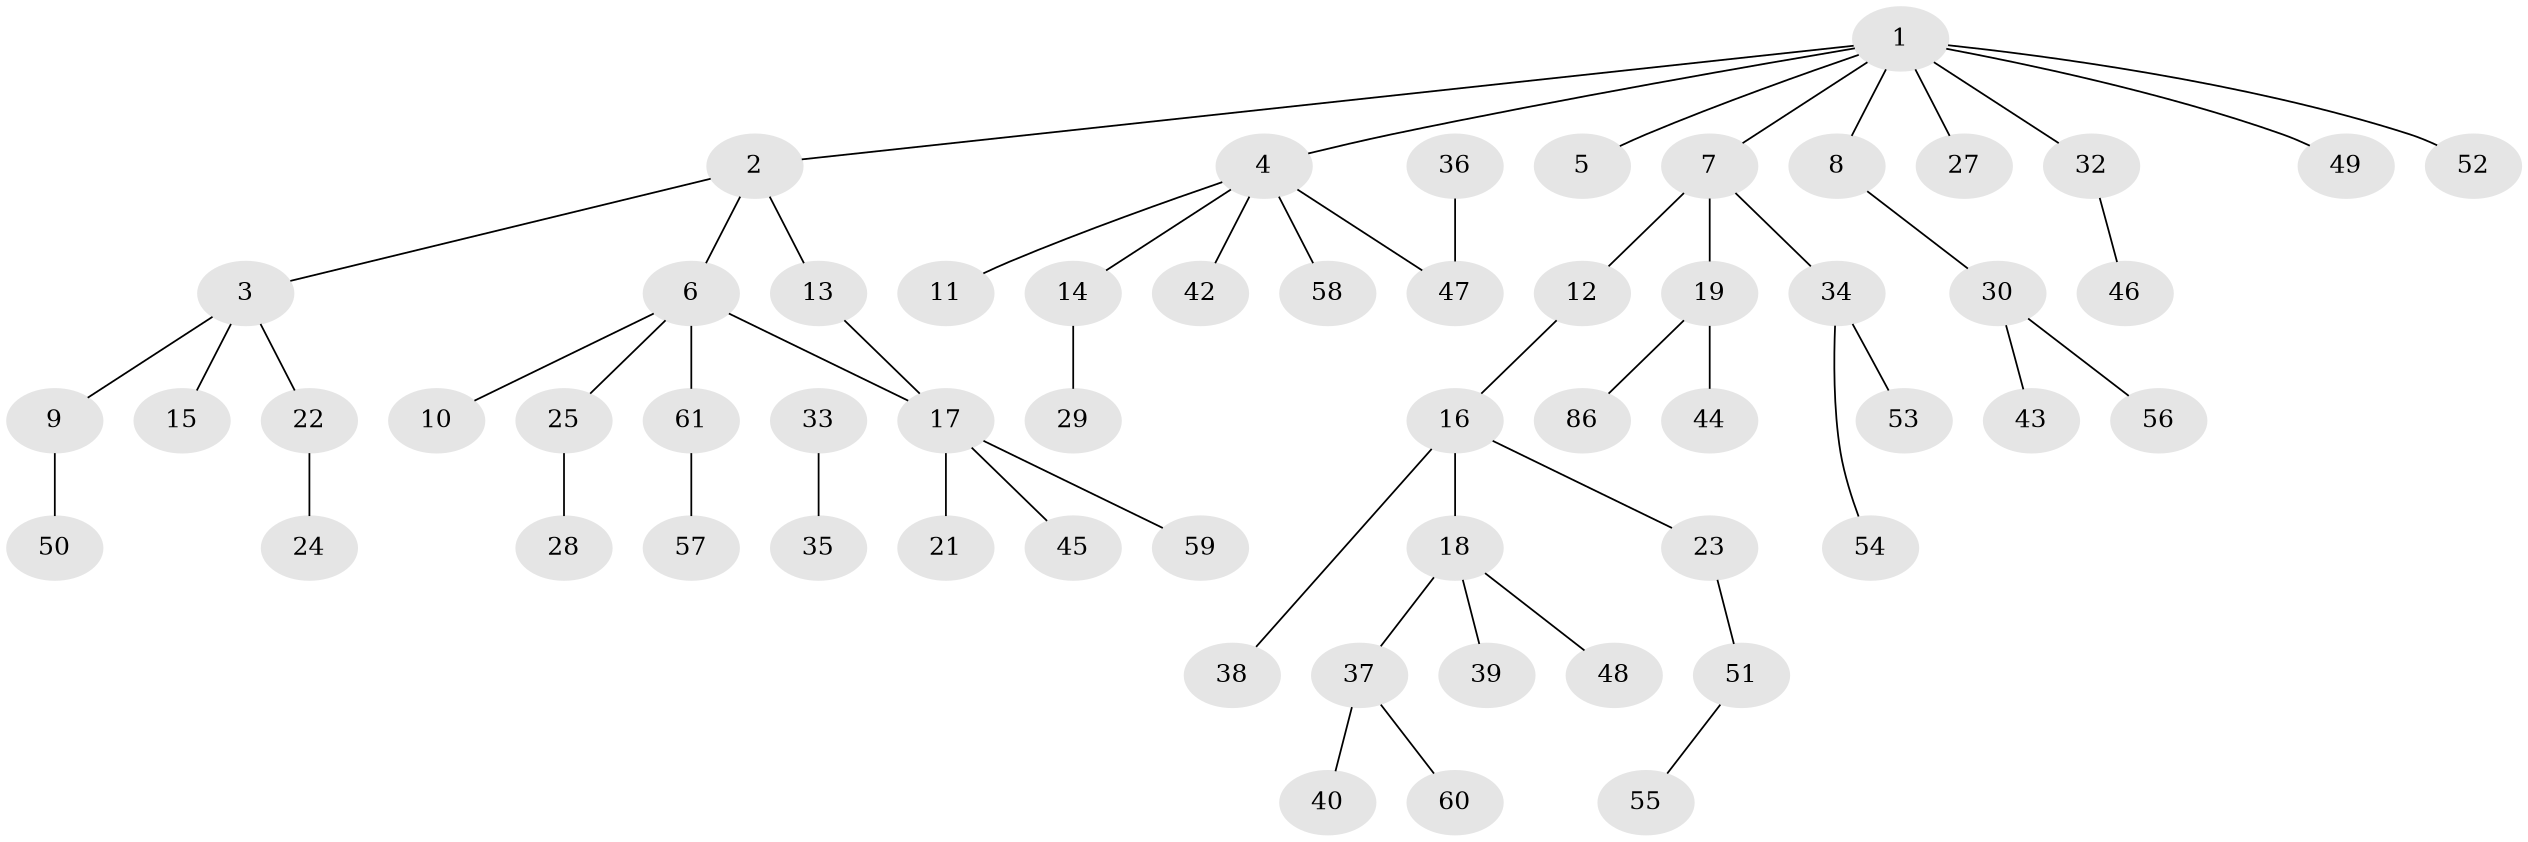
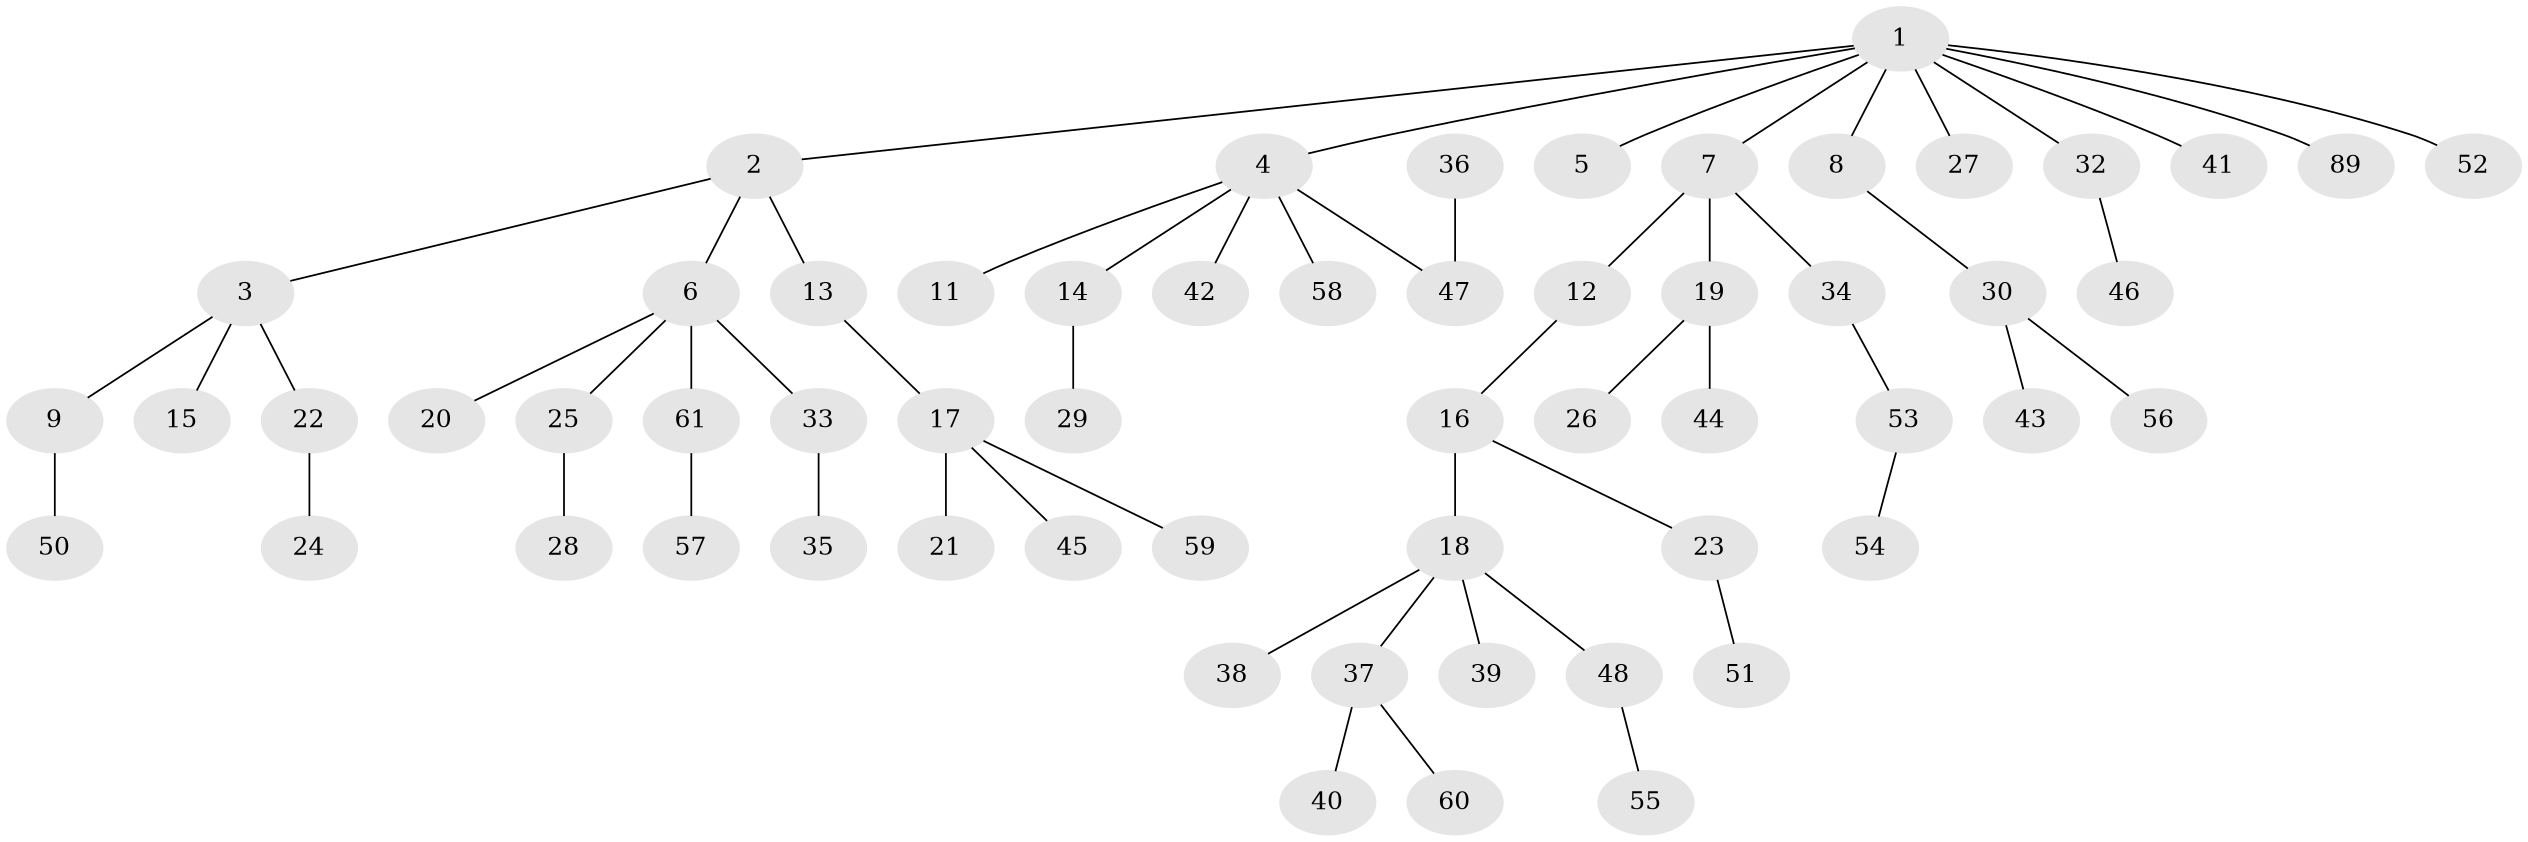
node "41": added
node "49": label "49" -> "89"
edge "6" -- "17": now "6" -- "33"
node "10": label "10" -> "20"
node "86": label "86" -> "26"
edge "34" -- "54": now "53" -- "54"
edge "16" -- "38": now "18" -- "38"
edge "51" -- "55": now "48" -- "55"
